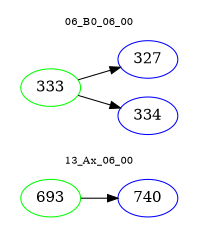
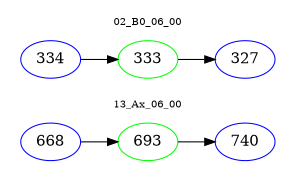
cluster "06_B0_06_00": label "06_B0_06_00" -> "02_B0_06_00"
edge "333" -> "334": reversed
node "668": added
